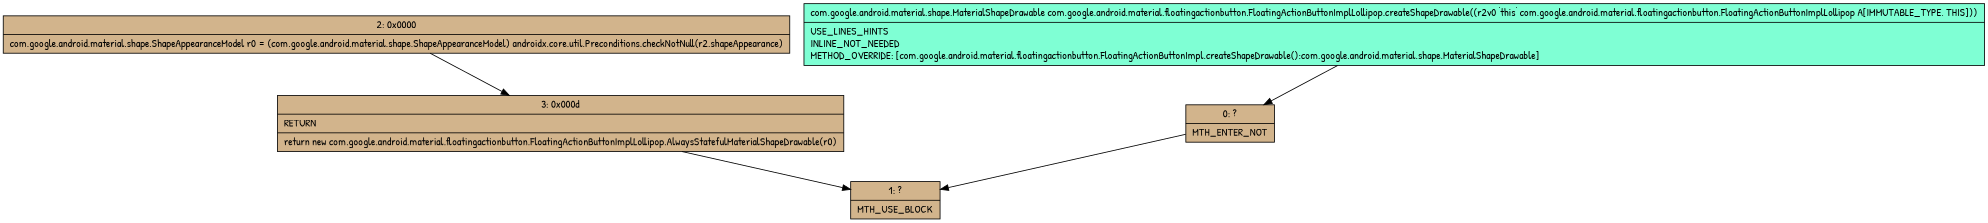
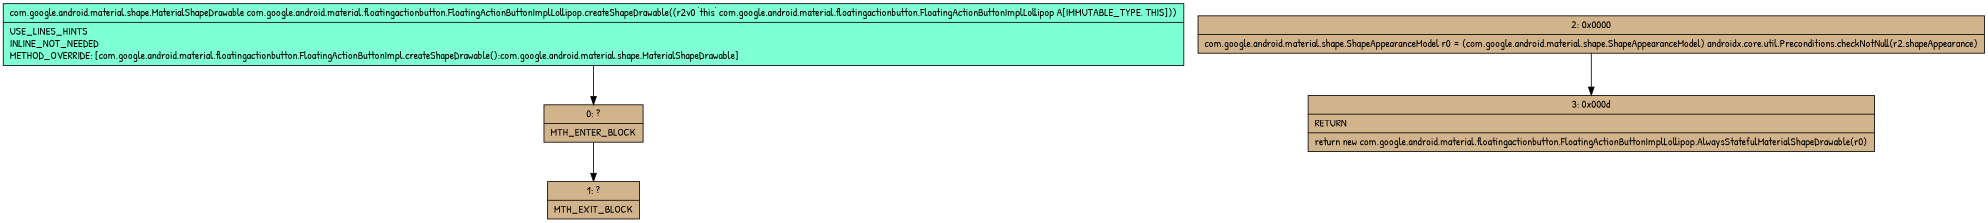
node "0: ?": text "MTH_ENTER_NOT" -> "MTH_ENTER_BLOCK"
edge "3: 0x000d" -> "1: ?": removed
node "1: ?": text "MTH_USE_BLOCK" -> "MTH_EXIT_BLOCK"
